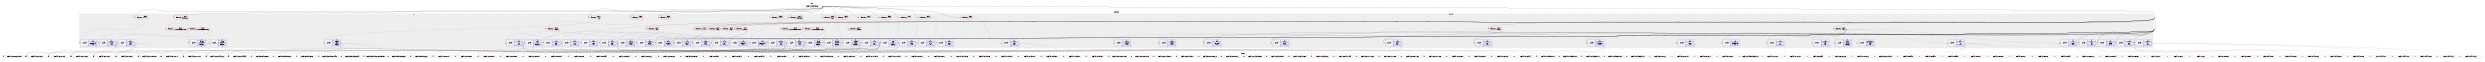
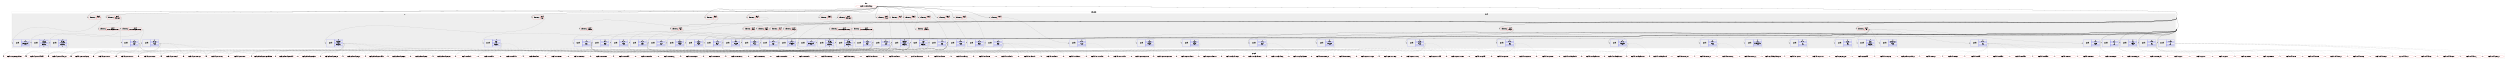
node "portage://app-editors/emacs-26.3-r1": added
node "portage://dbench-libs/glibc-2.26-r7": label "portage://dbench-libs/glibc-2.26-r7" -> "portage://sys-libs/glibc-2.26-r7"
node "portage://sys-fs/fuse-3.8.0": label "portage://sys-fs/fuse-3.8.0" -> "portage://test-fs/fuse-3.8.0"
node "portage://dev-libs/openssl-1.1.1d-r3": label "portage://dev-libs/openssl-1.1.1d-r3" -> "pack://dev-libs/openssl-1.1.1d-r3"
node "librdmacm://dev-libs/libressl-2.6.5": label "librdmacm://dev-libs/libressl-2.6.5" -> "portage://dev-libs/libressl-2.6.5"
node "portage://emacs-libs/rpcsvc-proto-1.4-r1": label "portage://emacs-libs/rpcsvc-proto-1.4-r1" -> "portage://net-libs/rpcsvc-proto-1.4-r1"
node "portage://sys-apps/flex-linux-9999": label "portage://sys-apps/flex-linux-9999" -> "portage://sys-apps/util-linux-9999"
node "portage://sys-apps/proto-linux-2.35": label "portage://sys-apps/proto-linux-2.35" -> "portage://sys-apps/util-linux-2.35"
node "portage://sys-devel/flex-2.6.4-r1": label "portage://sys-devel/flex-2.6.4-r1" -> "portage://sys-devel/lang-2.6.4-r1"
